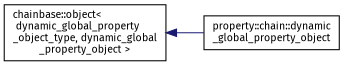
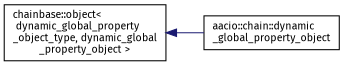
node "property::chain::dynamic _global_property_object": label "property::chain::dynamic _global_property_object" -> "aacio::chain::dynamic _global_property_object"
